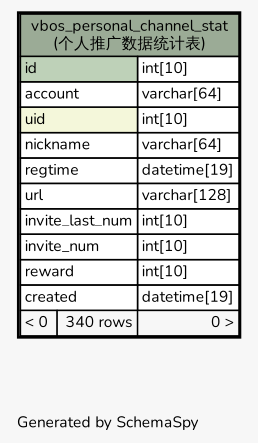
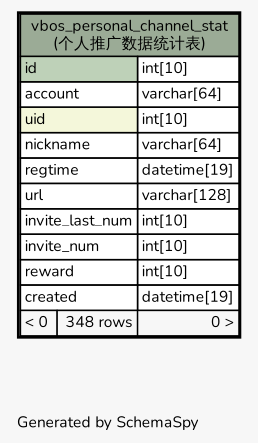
node "vbos_personal_channel_stat": text "340 rows" -> "348 rows"
